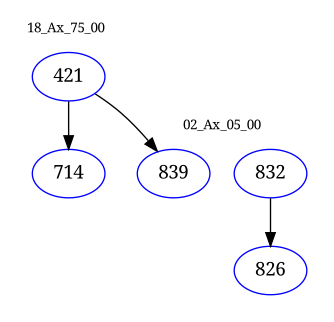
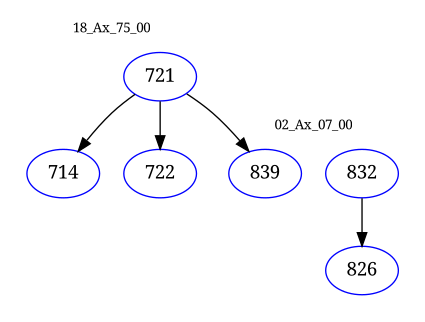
node "421": label "421" -> "721"
cluster "02_Ax_05_00": label "02_Ax_05_00" -> "02_Ax_07_00"
node "722": added
